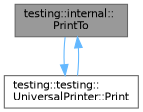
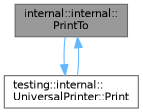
node "testing::internal:: PrintTo": label "testing::internal:: PrintTo" -> "internal::internal:: PrintTo"
node "testing::testing:: UniversalPrinter::Print": label "testing::testing:: UniversalPrinter::Print" -> "testing::internal:: UniversalPrinter::Print"
